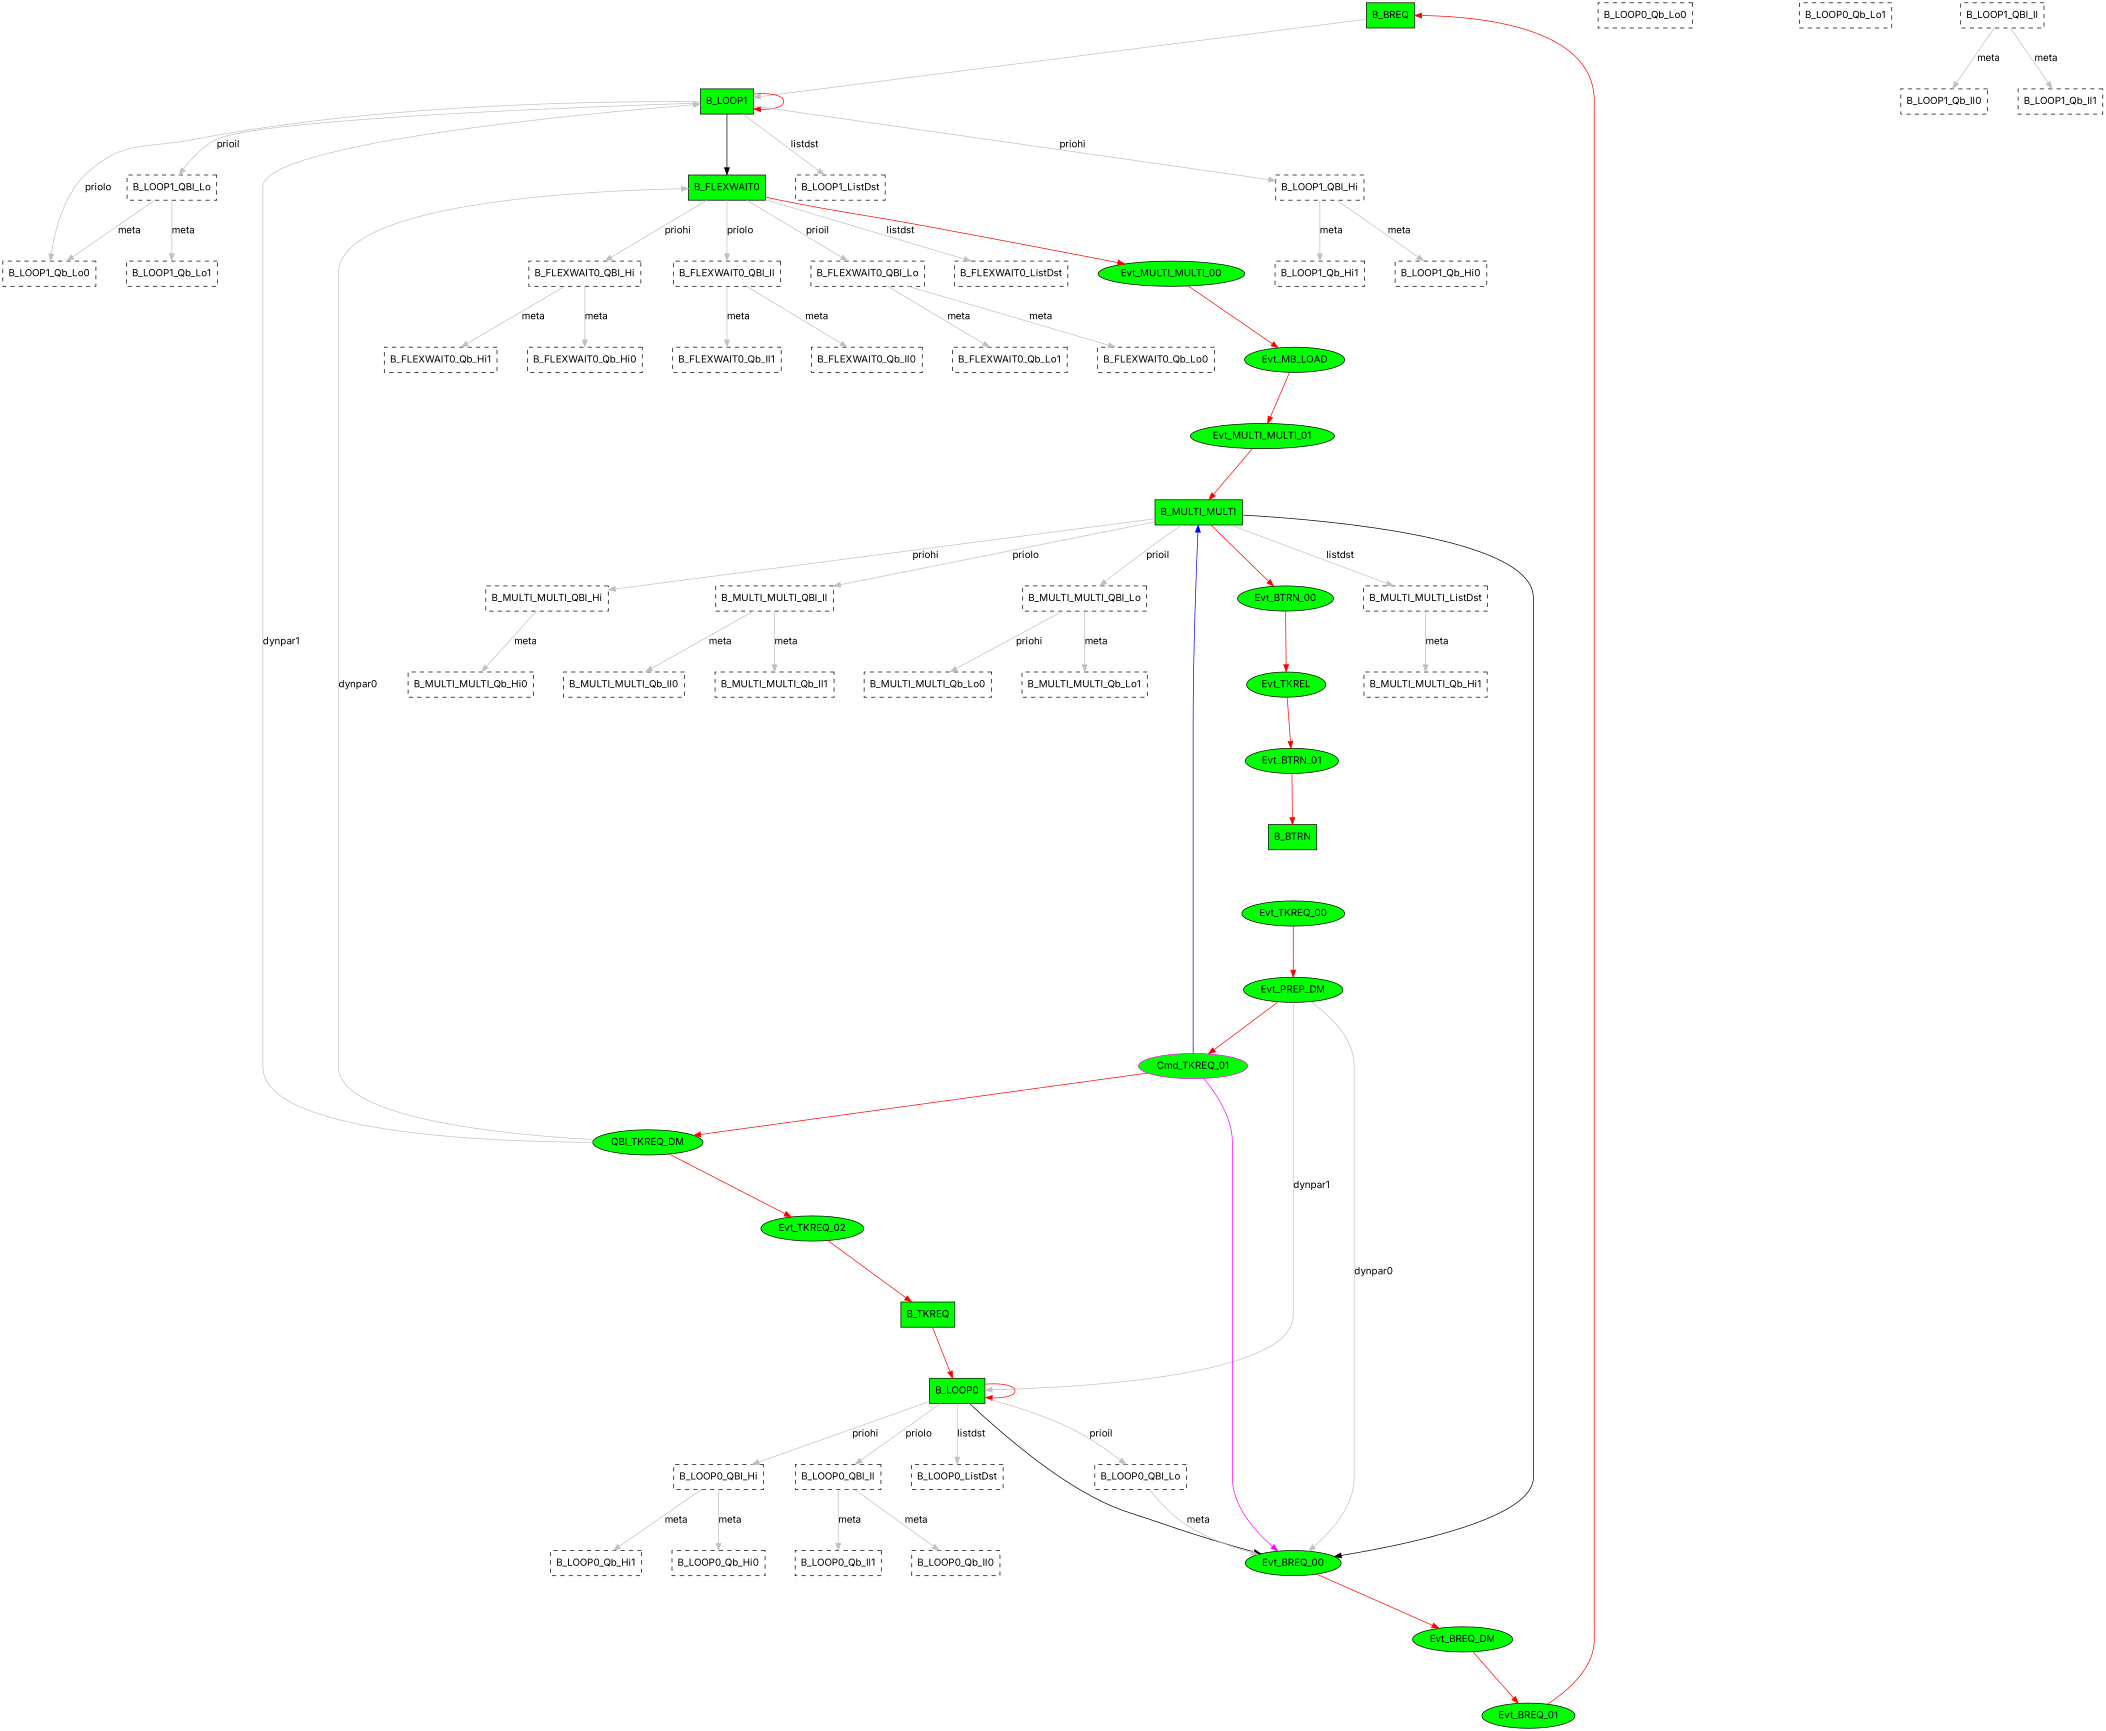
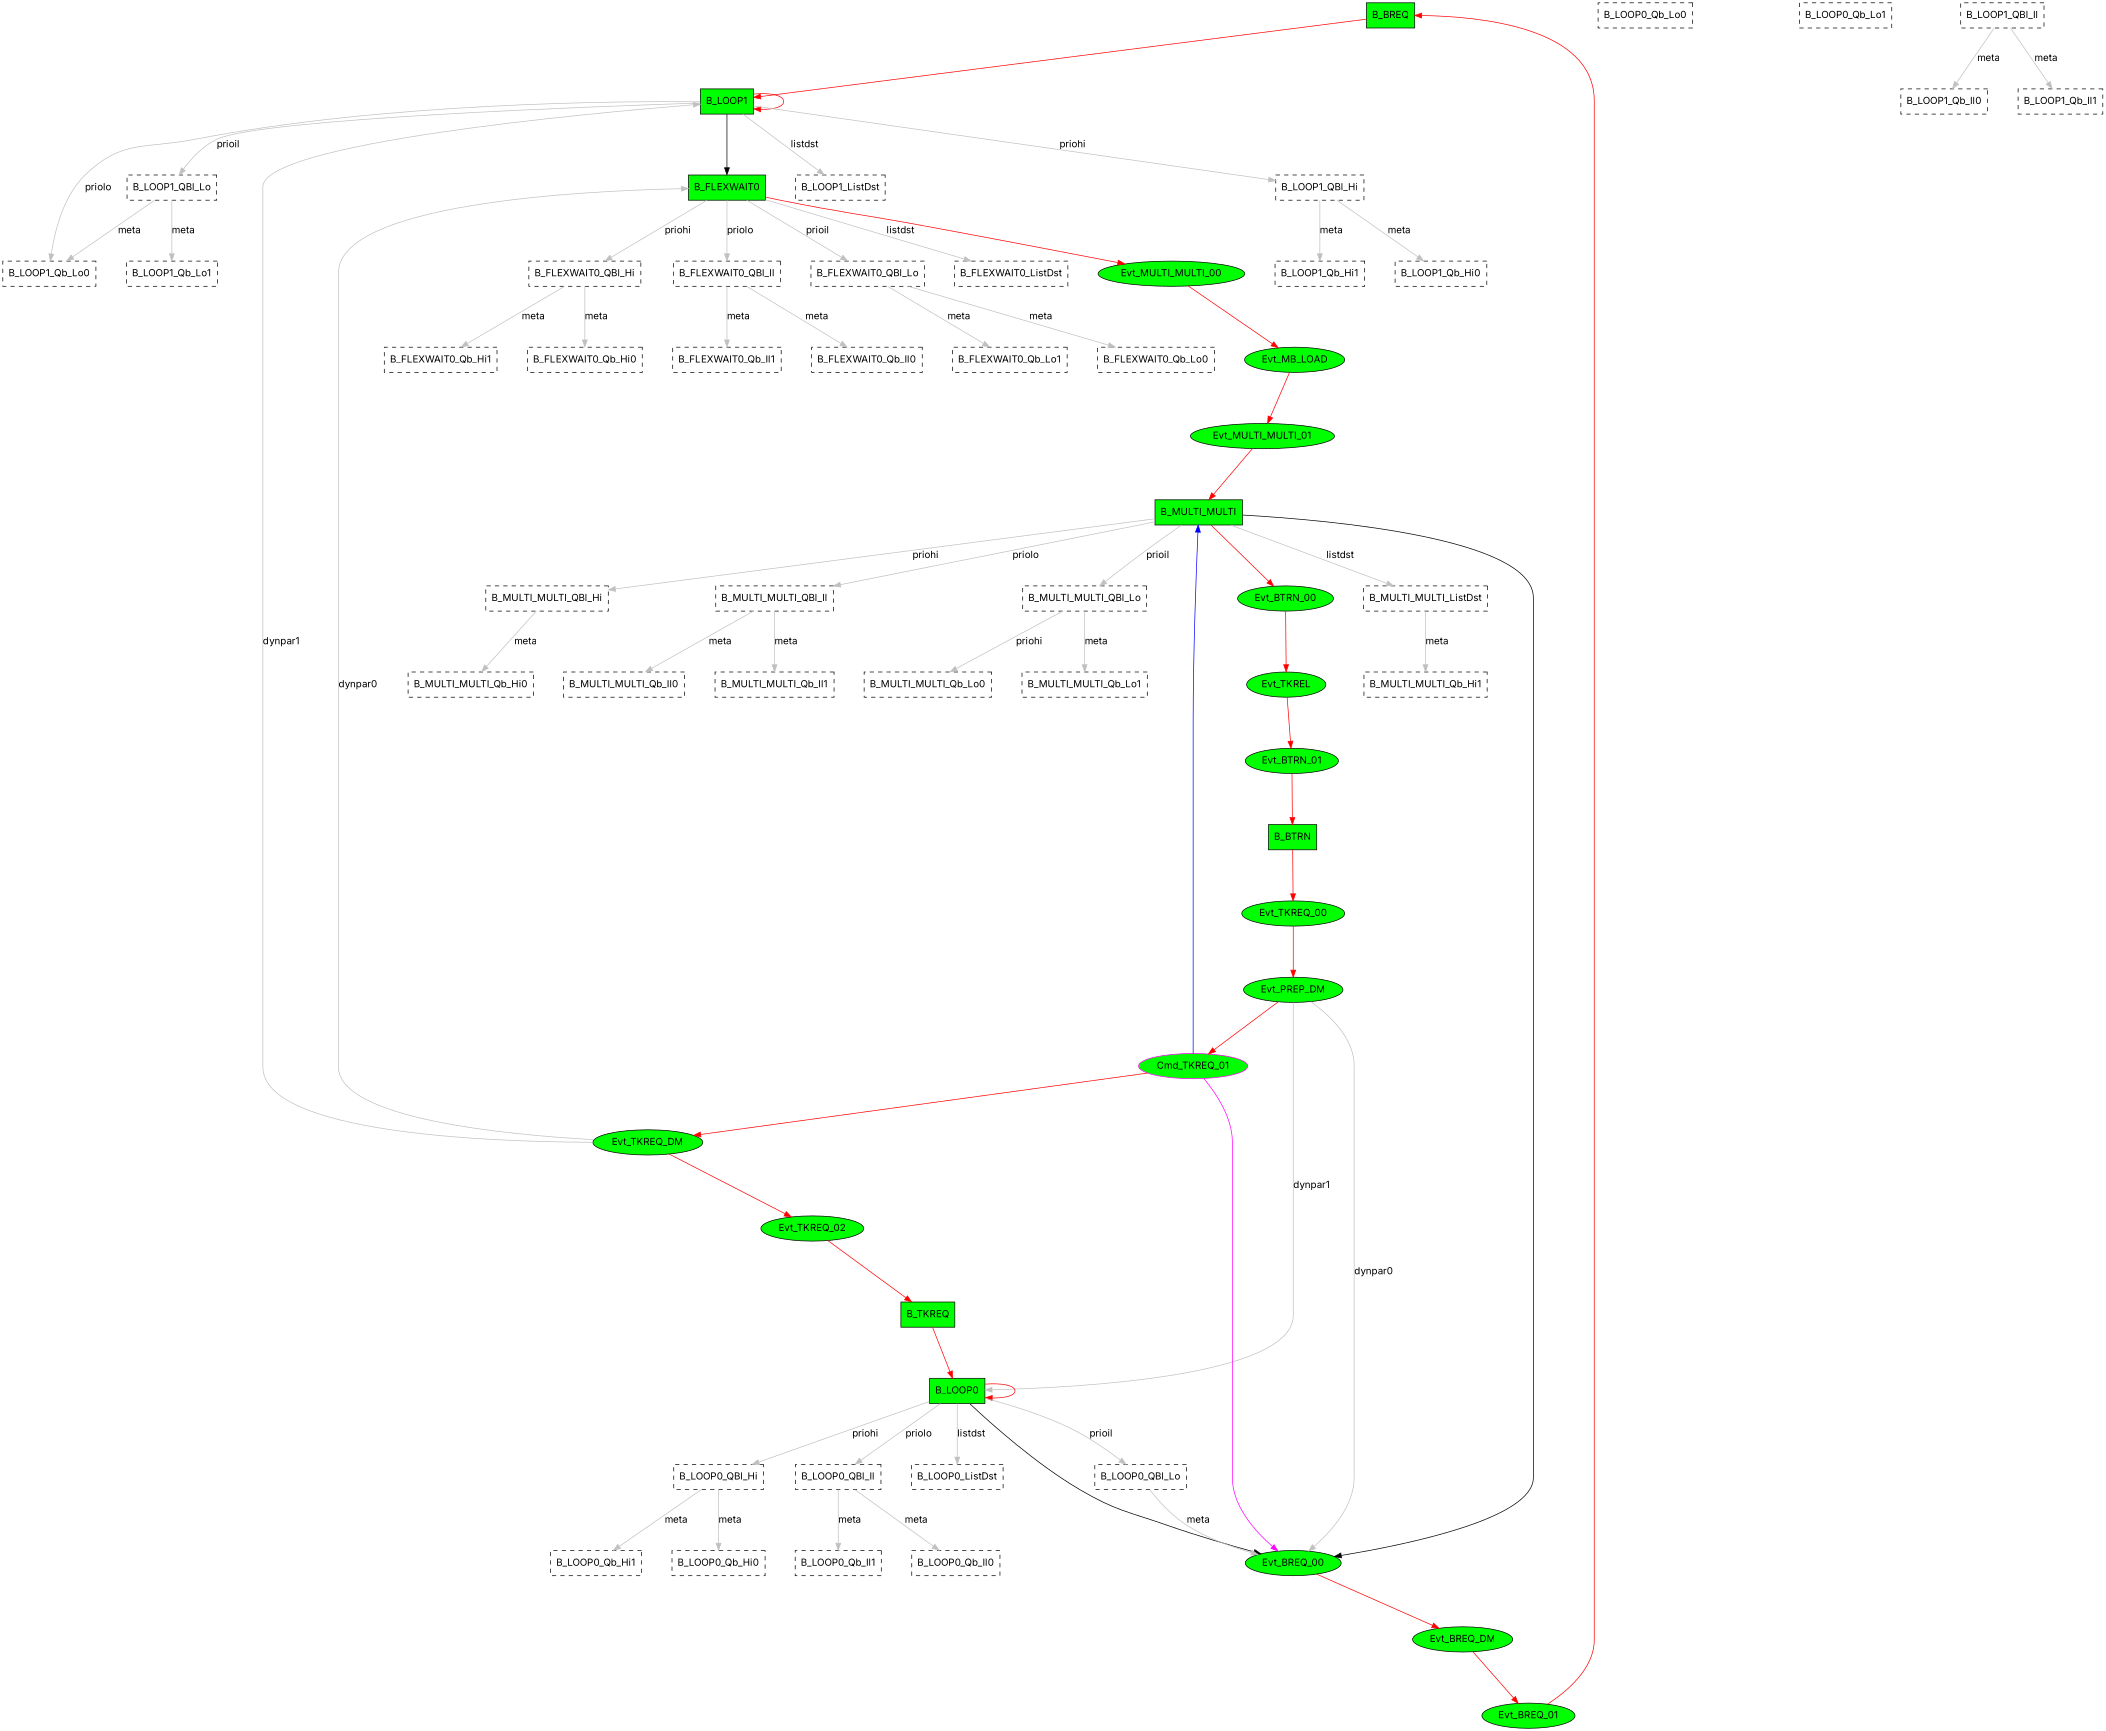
edge "B_BREQ" -> "B_LOOP1": color grey -> red
edge "B_BTRN" -> "Evt_TKREQ_00": added
node "QBl_TKREQ_DM": label "QBl_TKREQ_DM" -> "Evt_TKREQ_DM"
